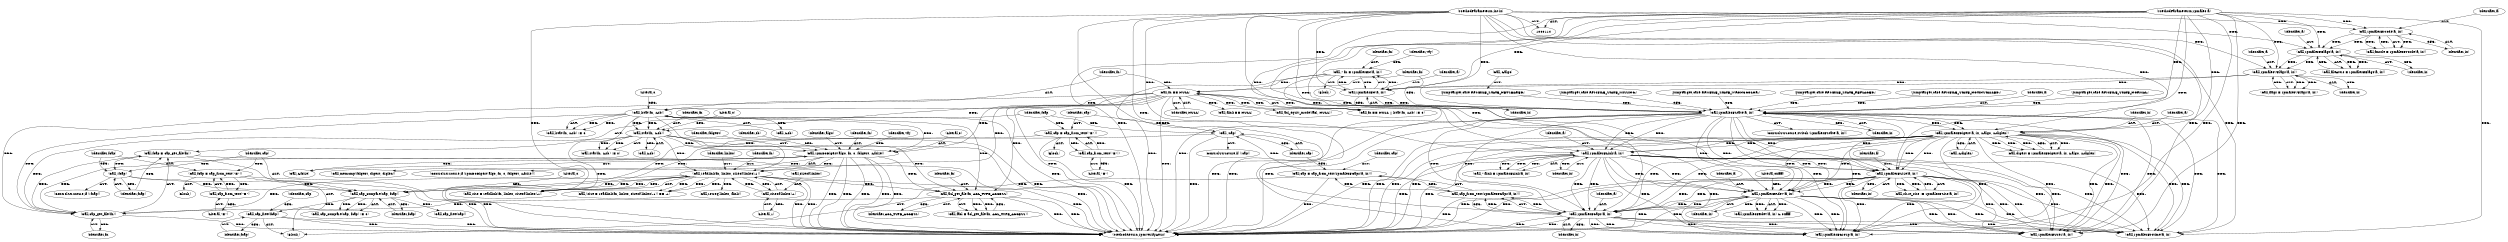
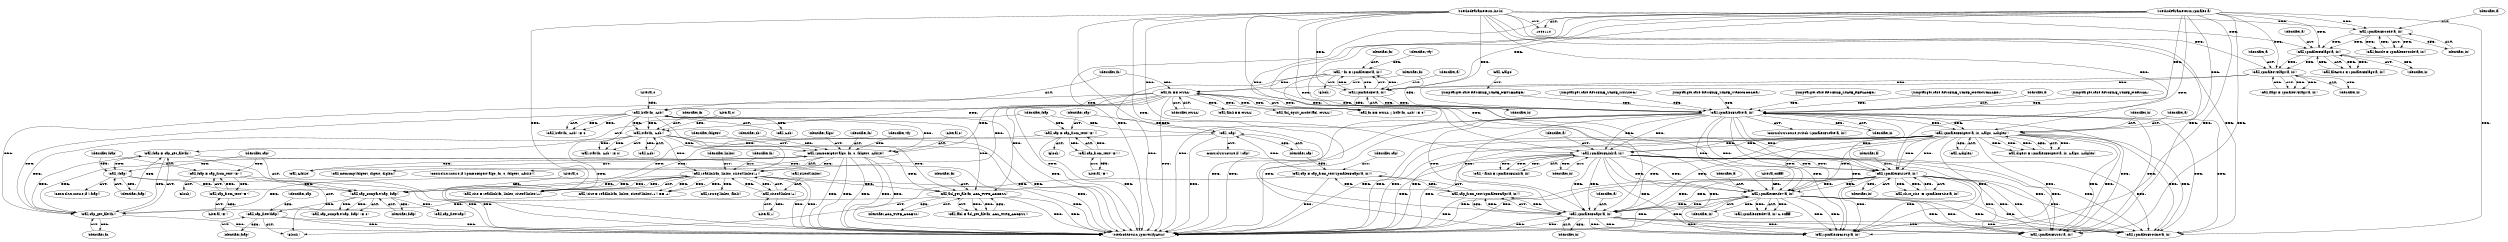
edge "(Call,fcap = cap_get_file(fn))" -> "(Call,cap_get_file(fn))": added, label "CFG:"
